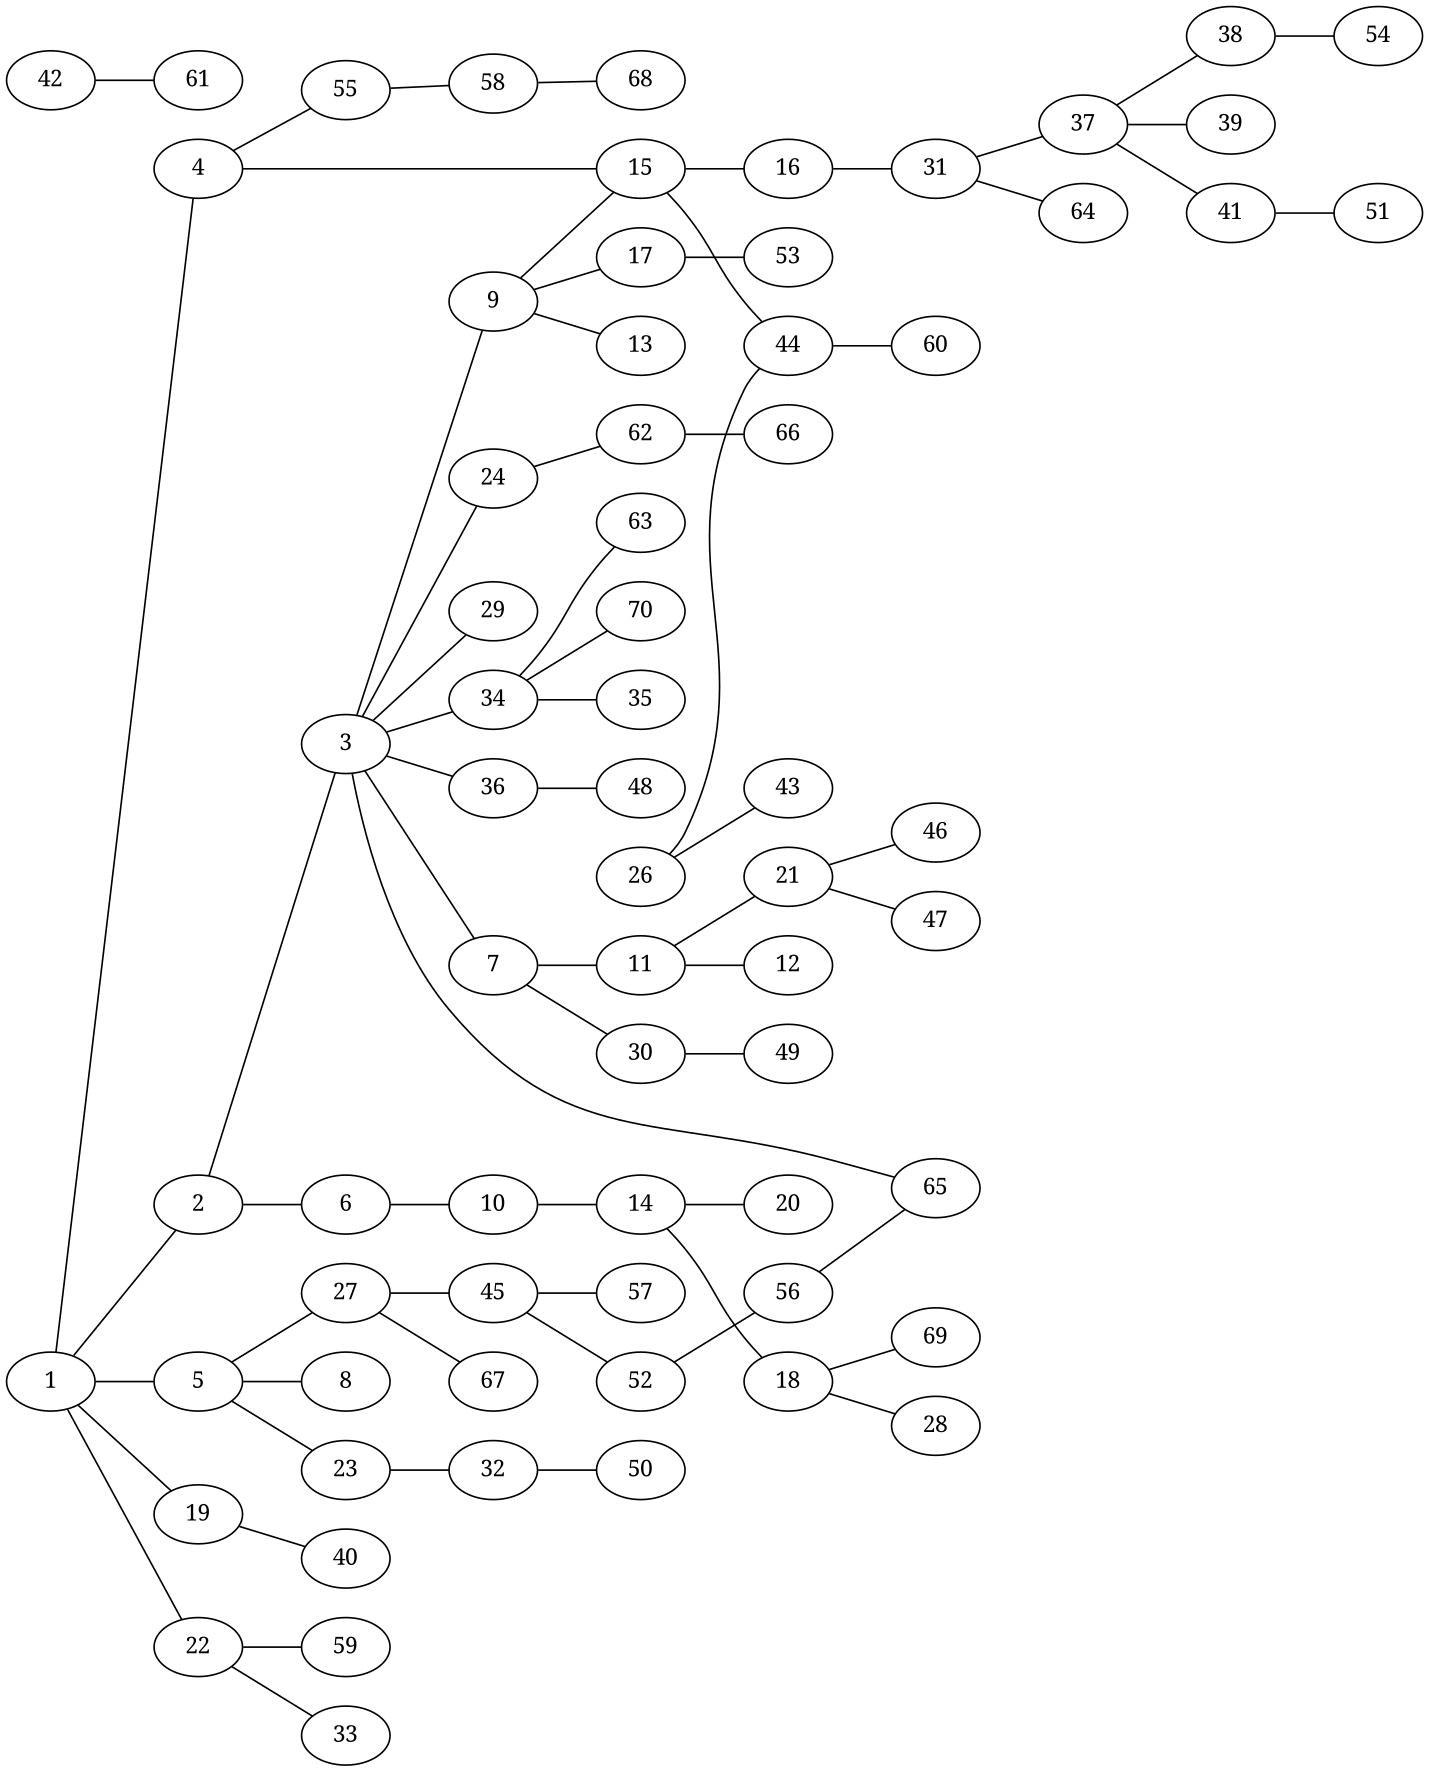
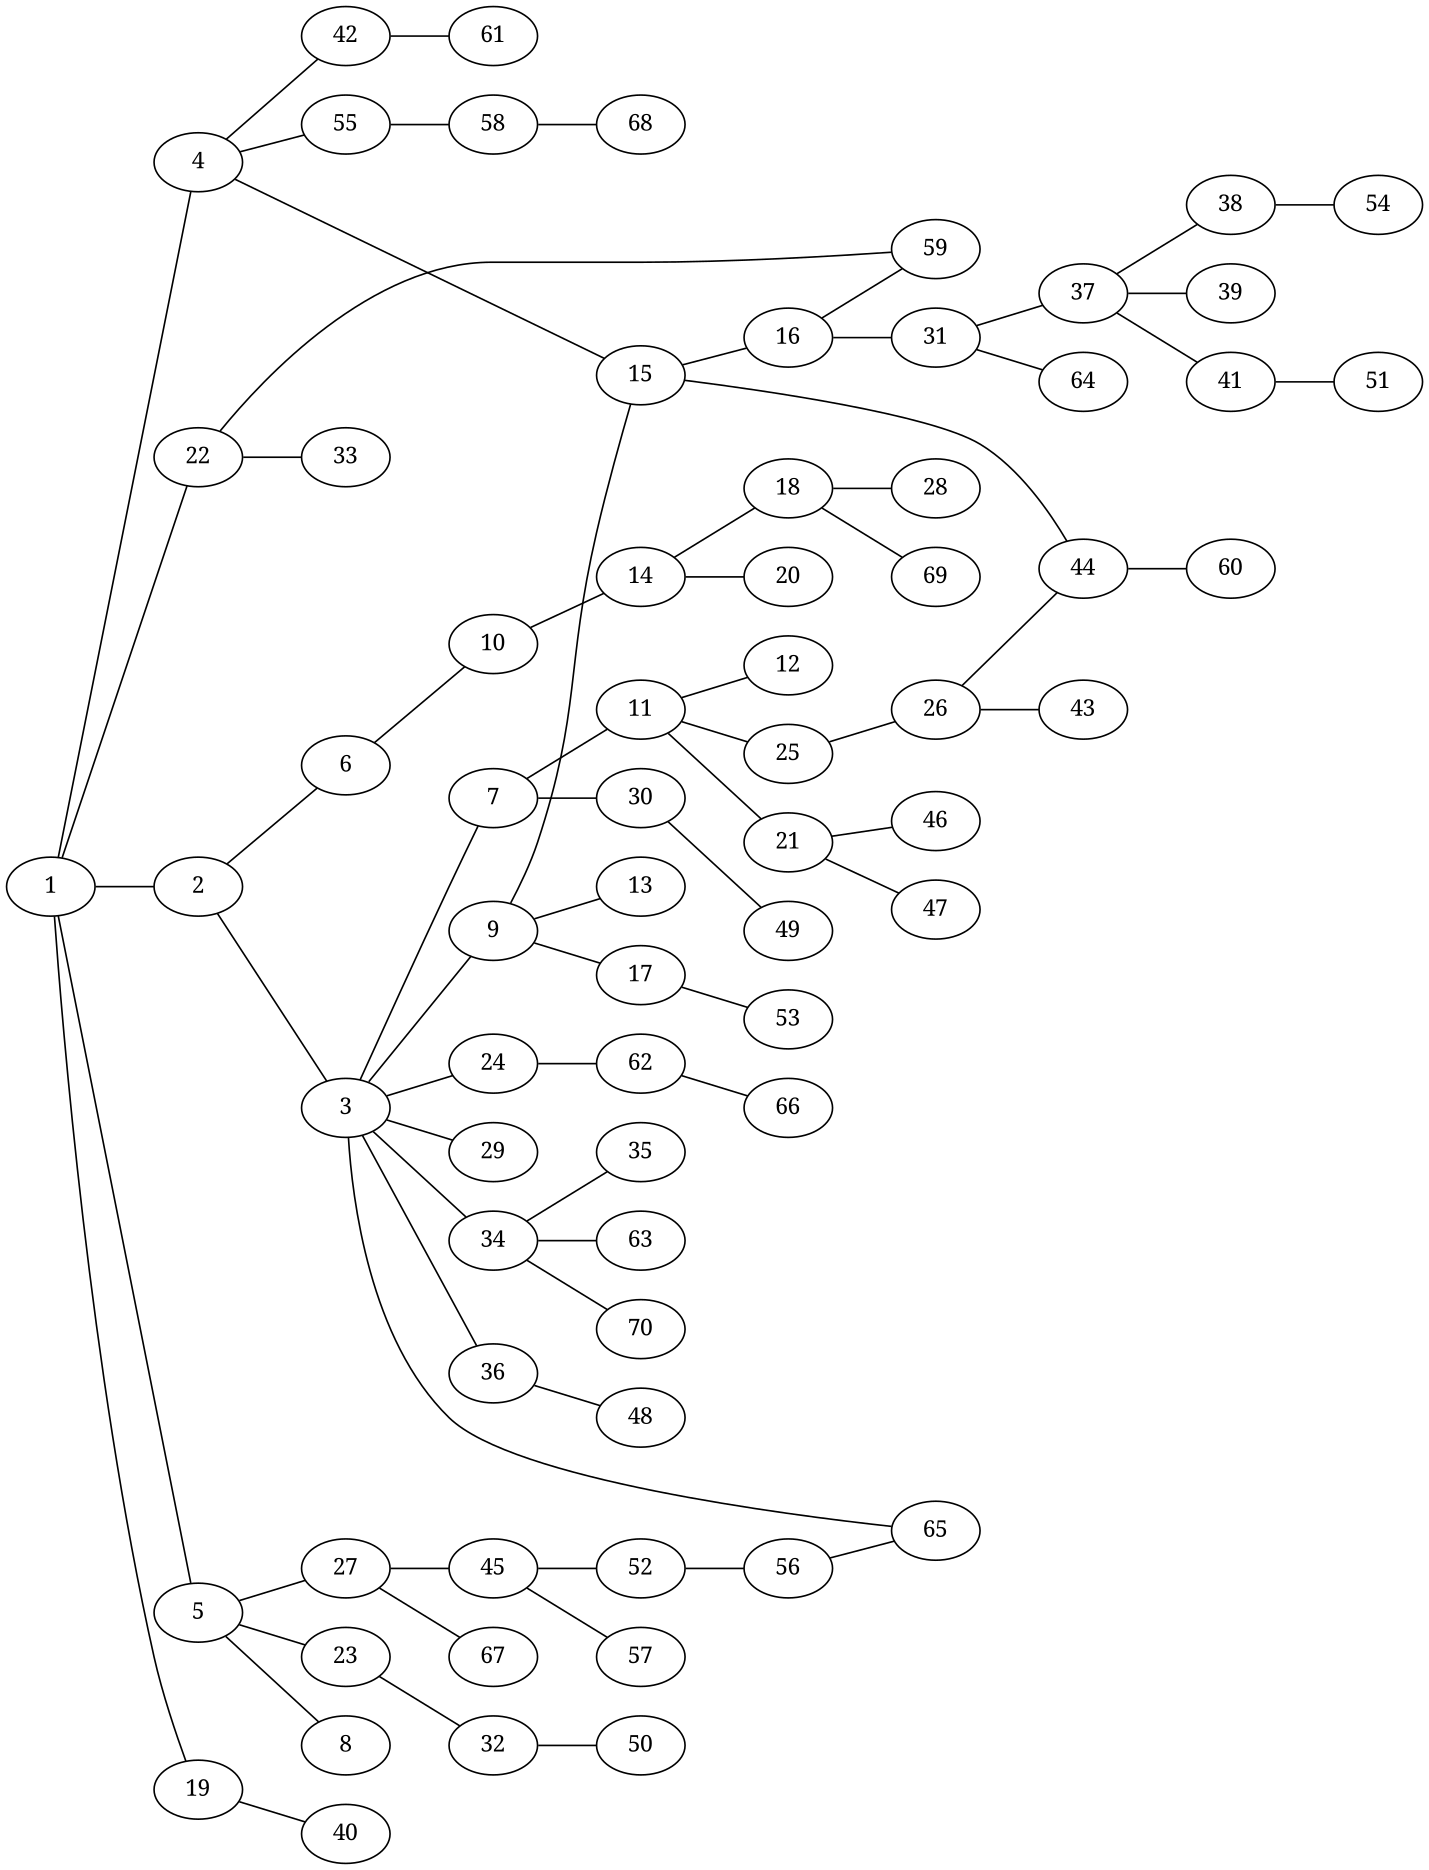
edge "42" -- "4": added
edge "59" -- "16": added
node "25": added
